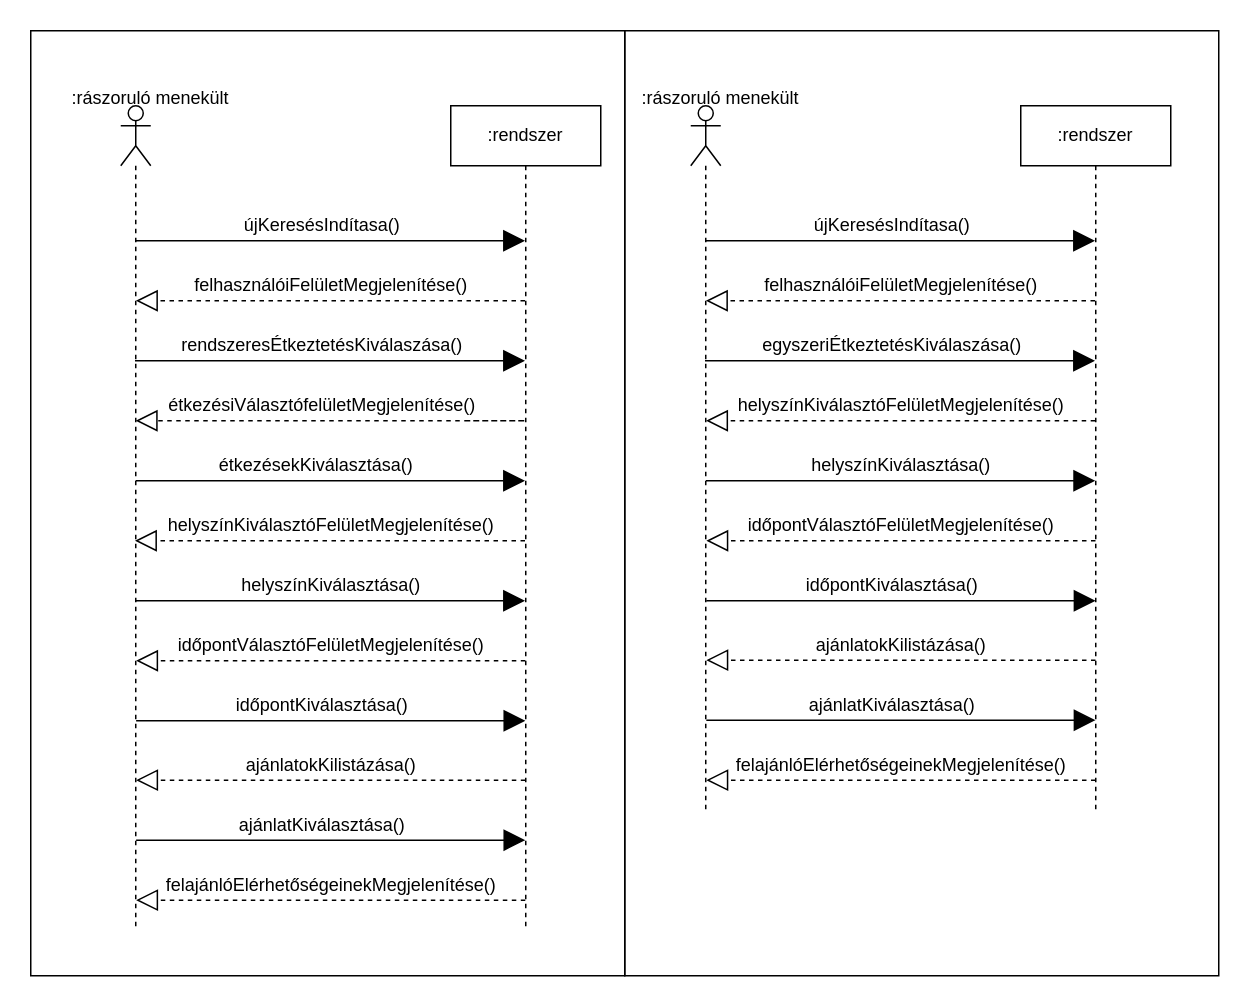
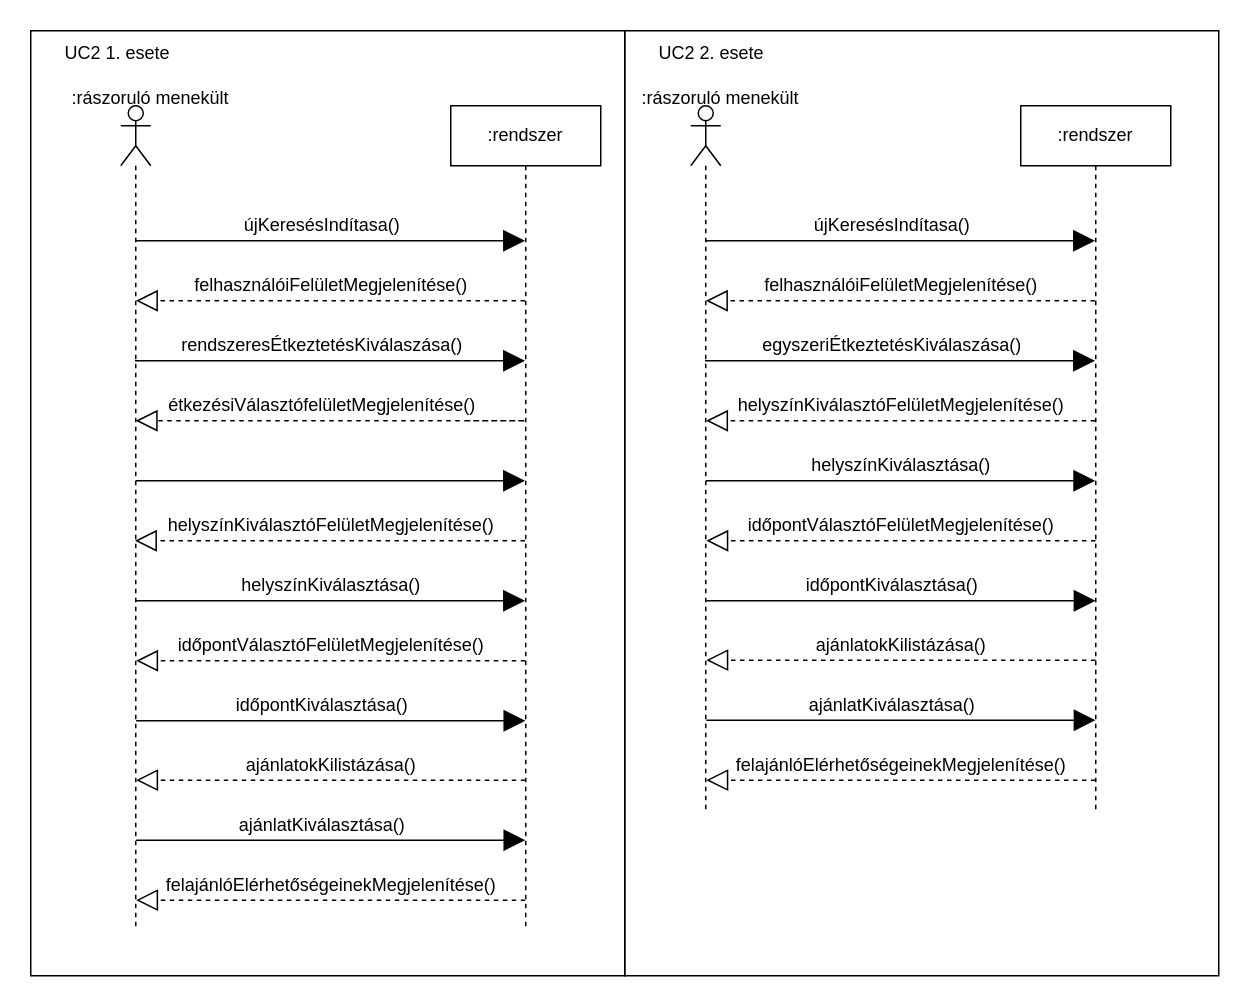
node "UC2 1. esete": added
node "UC2 2. esete": added
node "étkezésekKiválasztása()": removed
